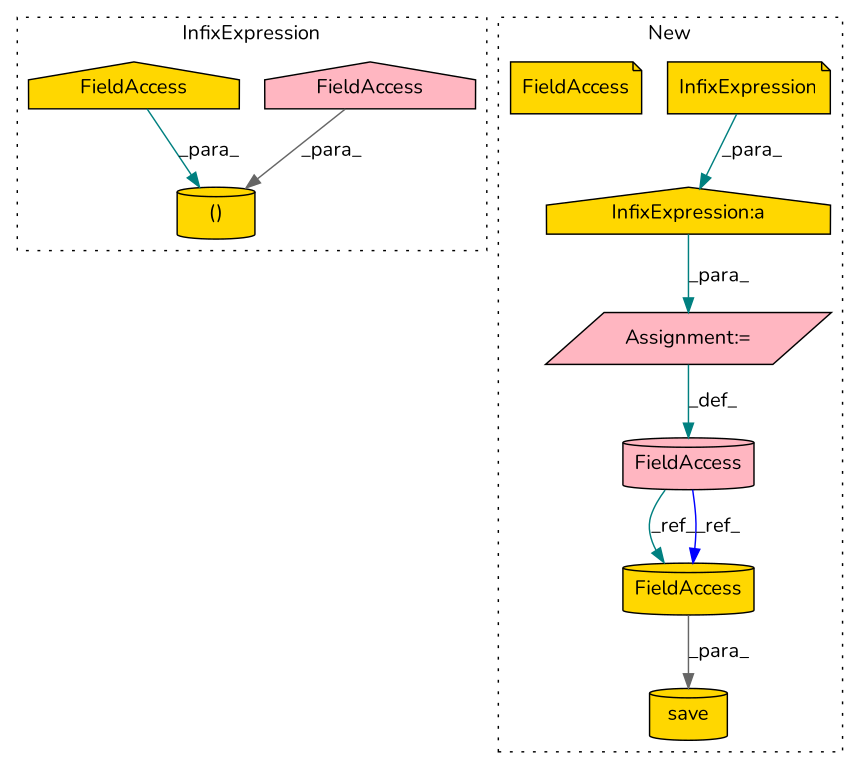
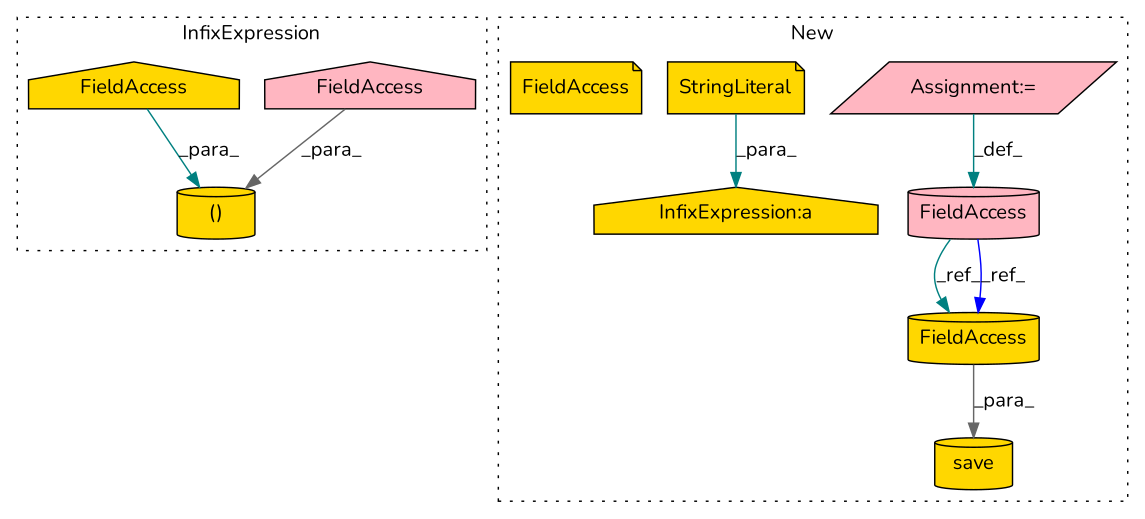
node "InfixExpression": label "InfixExpression" -> "StringLiteral"
edge "InfixExpression:a" -> "Assignment:=": removed, label "_para_"
